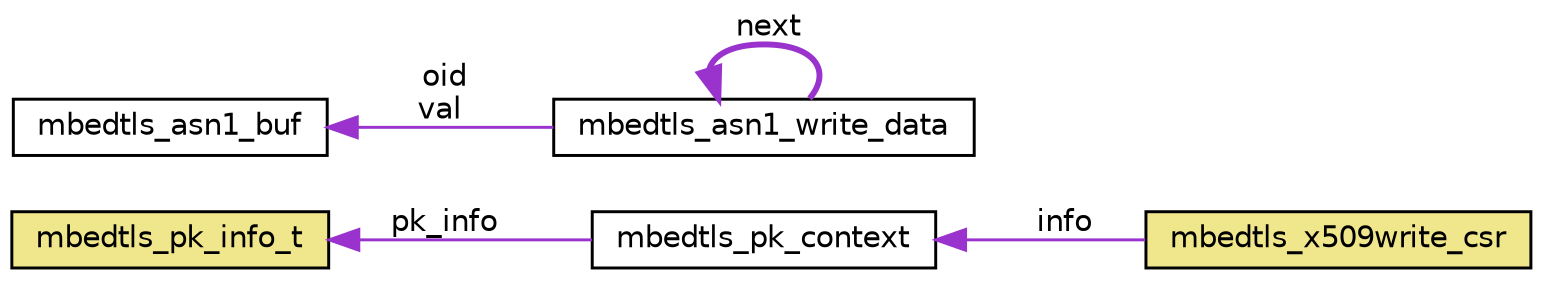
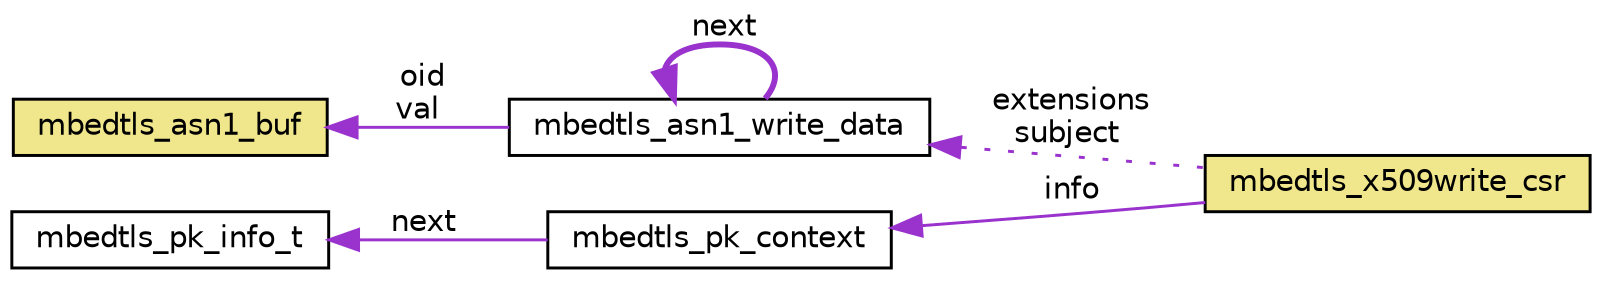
node "mbedtls_asn1_buf": fillcolor white -> khaki
edge "mbedtls_x509write_csr" -> "mbedtls_asn1_write_data": added, label "extensions subject"
edge "mbedtls_pk_context" -> "mbedtls_pk_info_t": label " pk_info" -> " next"
node "mbedtls_pk_info_t": fillcolor khaki -> white
